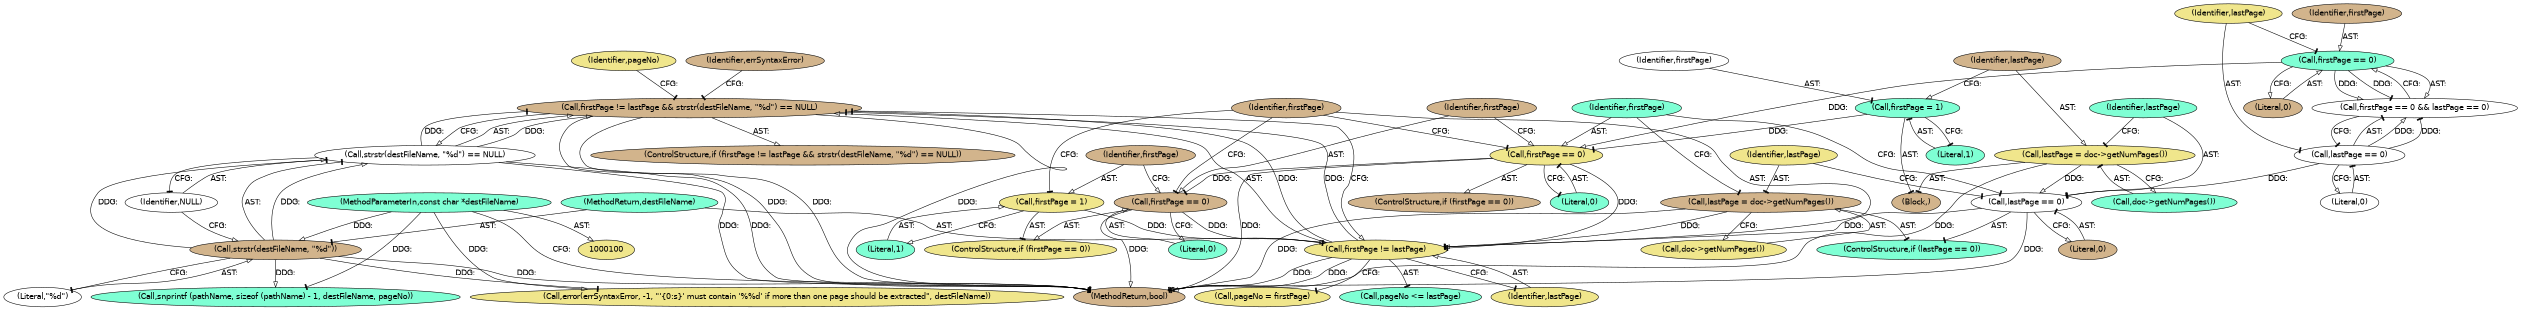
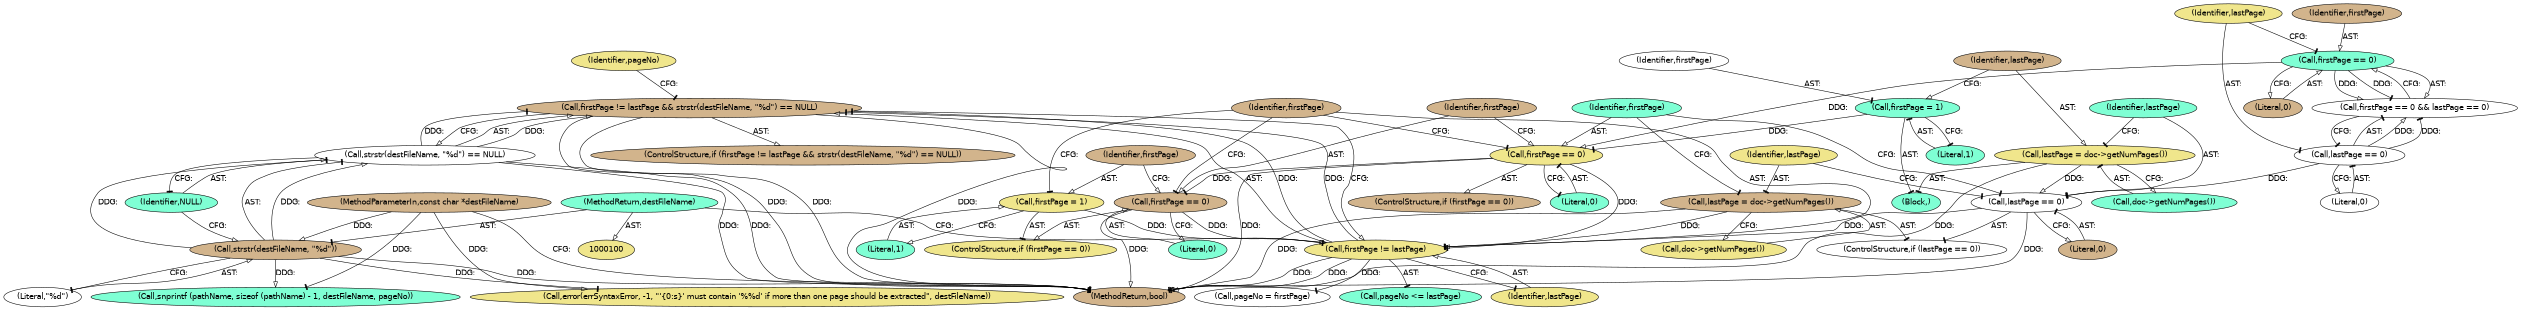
node "(Identifier,errSyntaxError)": removed
node "(Identifier,NULL)": fillcolor white -> aquamarine
node "(MethodParameterIn,const char *destFileName)": fillcolor aquamarine -> tan
node "(Block,)": fillcolor tan -> aquamarine
edge "(MethodParameterIn,const char *destFileName)" -> "1000100": now "(MethodReturn,destFileName)" -> "1000100"
edge "(MethodReturn,destFileName)" -> "(Call,firstPage != lastPage)": label "AST: " -> "CFG: "
node "(ControlStructure,if (lastPage == 0))": fillcolor aquamarine -> white
edge "(Call,firstPage != lastPage)" -> "(Call,pageNo = firstPage)": label "CFG: " -> "DDG: "
node "(Call,pageNo = firstPage)": fillcolor khaki -> white
